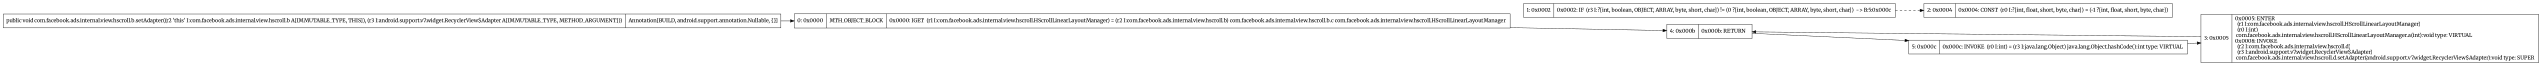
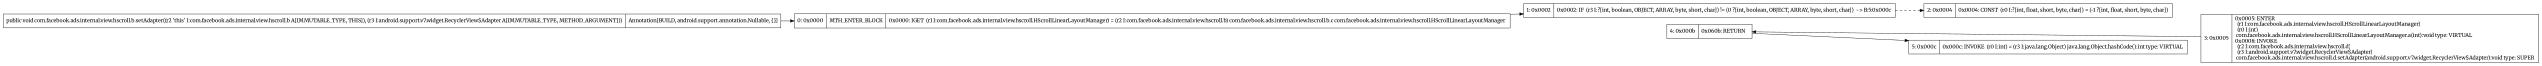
node "0: 0x0000": text "MTH_OBJECT_BLOCK" -> "MTH_ENTER_BLOCK"
edge "0: 0x0000" -> "4: 0x000b": now "0: 0x0000" -> "1: 0x0002"
node "4: 0x000b": text "0x000b: RETURN" -> "0x060b: RETURN"
edge "5: 0x000c" -> "3: 0x0005": removed
